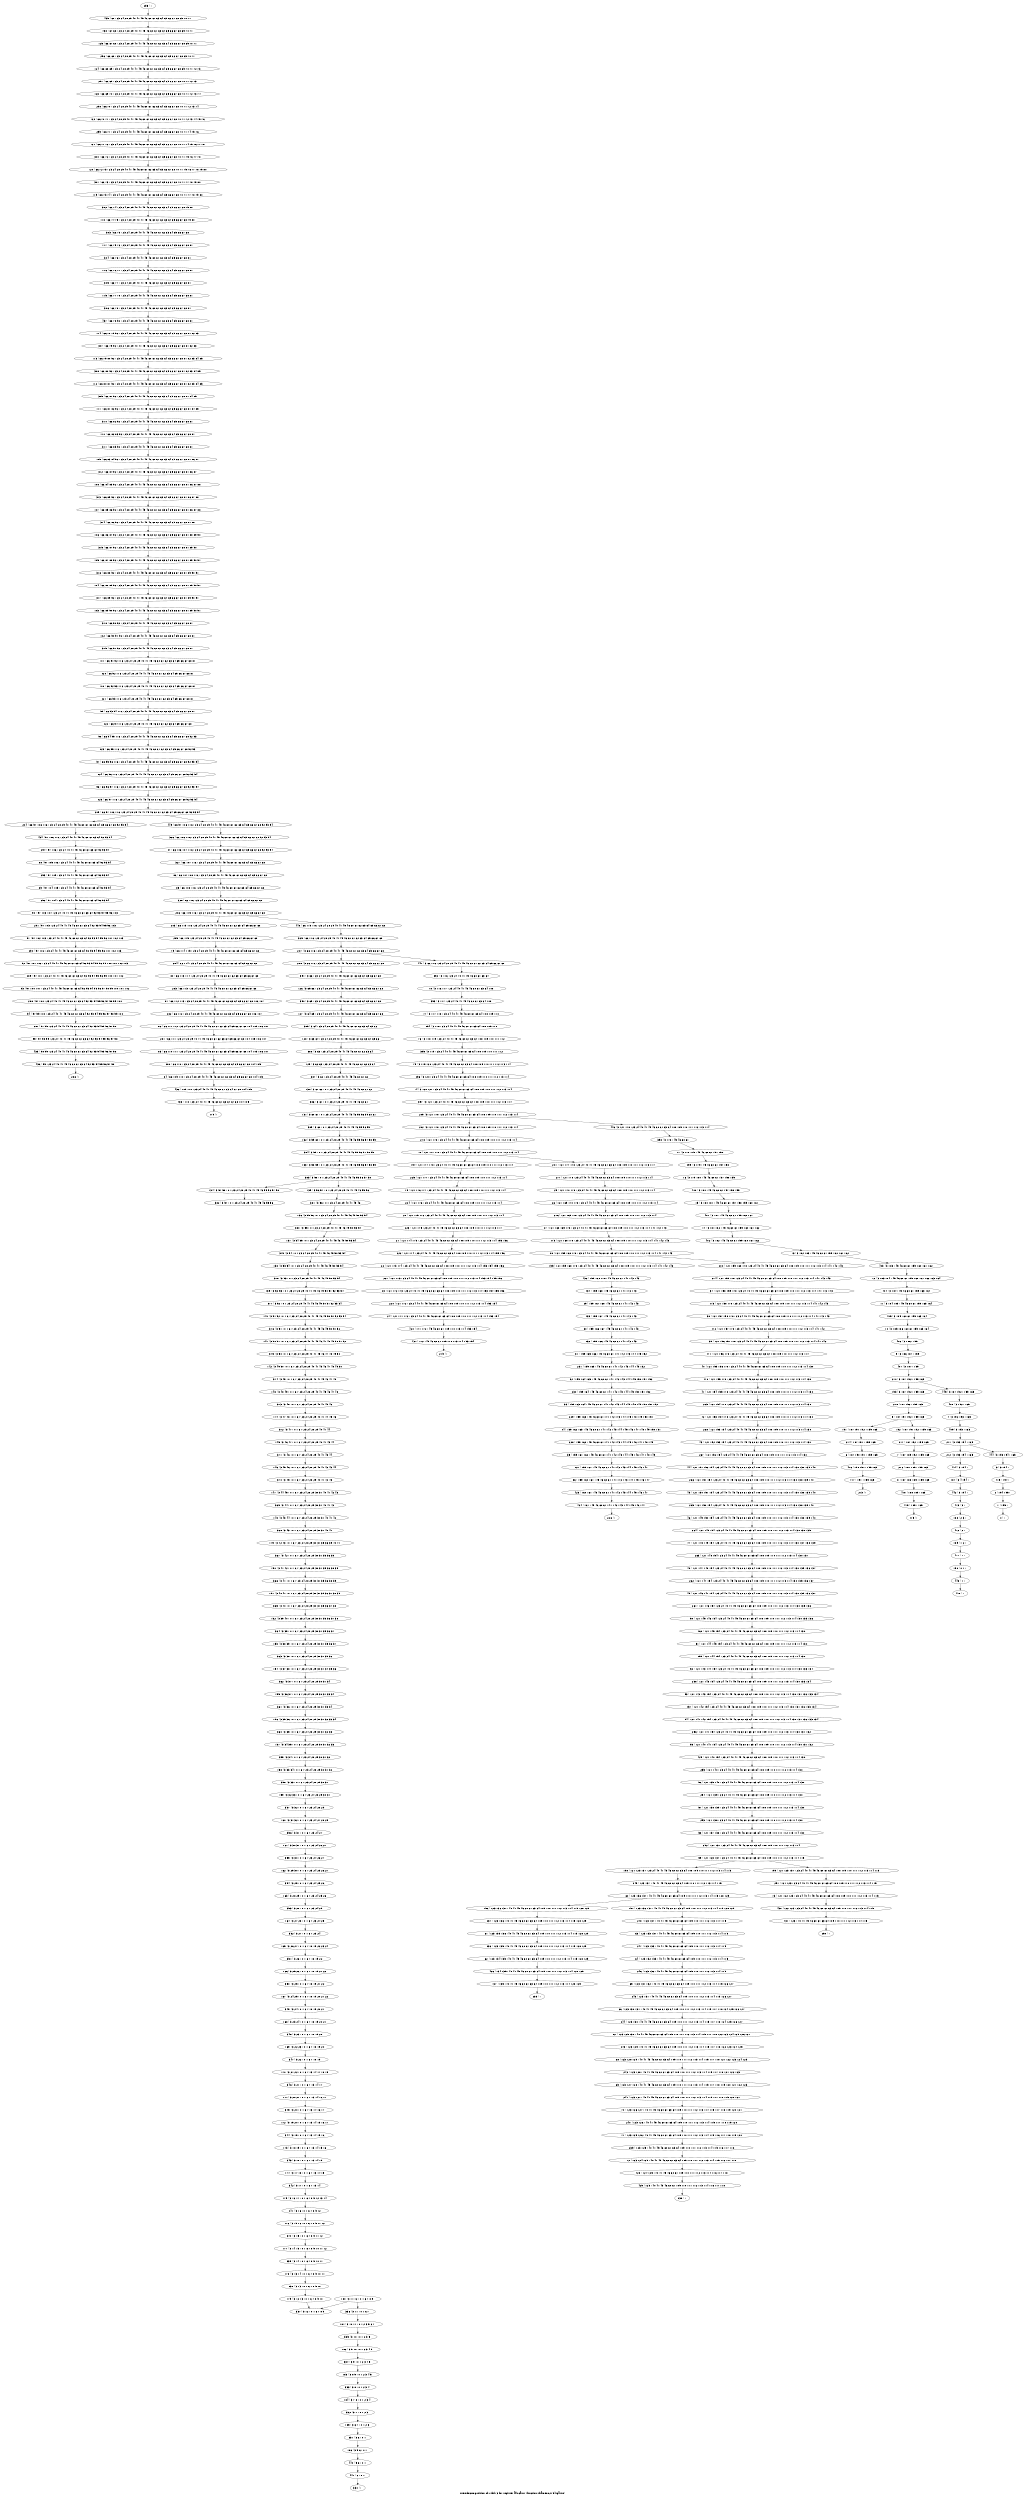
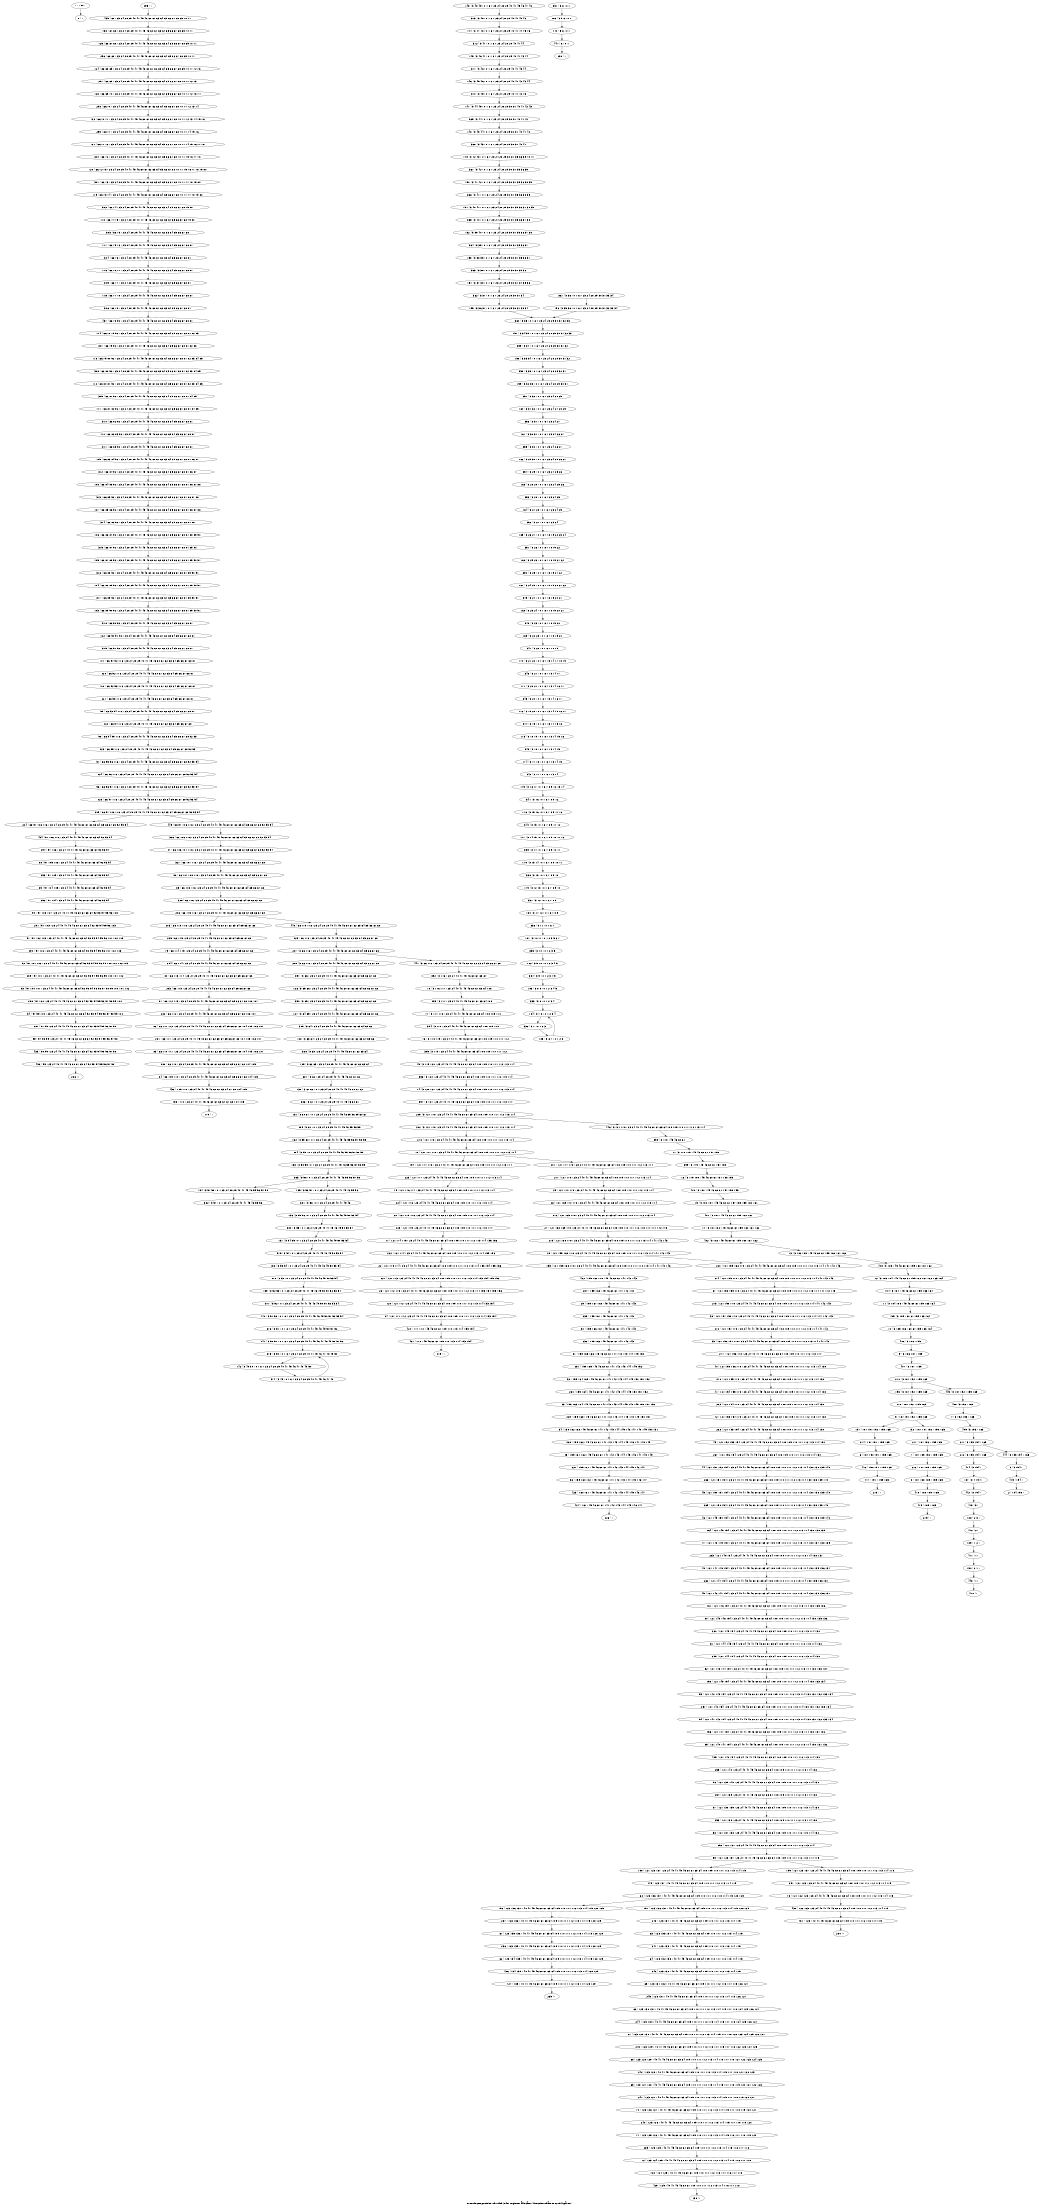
edge "374 | 3 49 : 0 1 6 7 23 24 28 29 40 41 45 46 47 48" -> "143 | 3 48 49 : 0 1 6 7 23 24 28 29 40 41 45 46 47 48": now "374 | 3 49 : 0 1 6 7 23 24 28 29 40 41 45 46 47 48" -> "375 | 3 50 : 0 1 6 7 23 24 28 29 40 41 45 46 47 48 49 50"
edge "2 | 194 195 :" -> "1 | 195 :": removed
edge "155 | 3 36 37 : 0 1 6 7 23 24 28 29 30 31 33 34" -> "361 | 3 36 : 0 1 6 7 23 24 28 29 30 31 33 34": now "155 | 3 36 37 : 0 1 6 7 23 24 28 29 30 31 33 34" -> "360 | 3 35 : 0 1 6 7 23 24 28 29 30 31 32 33"
edge "180 | 3 11 12 : 0 1 6 7 8 9" -> "337 | 3 12 : 0 1 6 7 8 9": reversed
edge "185 | 3 6 7 : 0 1 2 3" -> "331 | 3 6 : 0 1": now "185 | 3 6 7 : 0 1 2 3" -> "184 | 3 7 8 : 0 1 2 3 4"
